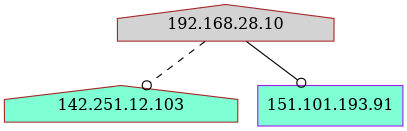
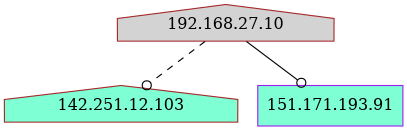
node "192.168.28.10": label "192.168.28.10" -> "192.168.27.10"
node "151.101.193.91": label "151.101.193.91" -> "151.171.193.91"
